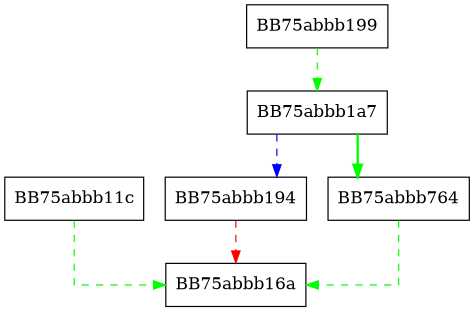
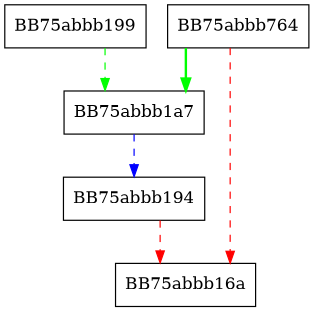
edge "BB75abbb1a7" -> "BB75abbb764": reversed
node "BB75abbb11c": removed
edge "BB75abbb764" -> "BB75abbb16a": color green -> red
